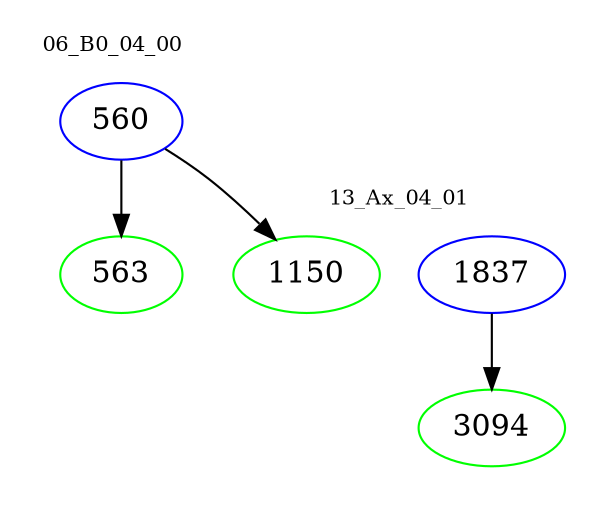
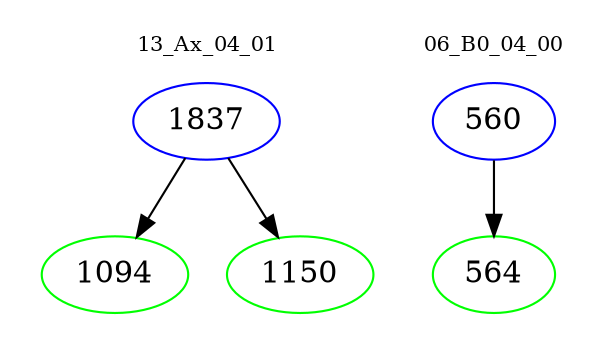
edge "560" -> "1150": now "1837" -> "1150"
node "563": label "563" -> "564"
node "3094": label "3094" -> "1094"
